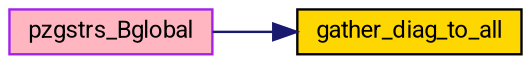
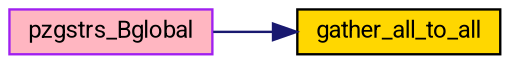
node "gather_diag_to_all": label "gather_diag_to_all" -> "gather_all_to_all"
